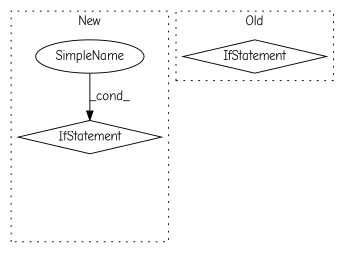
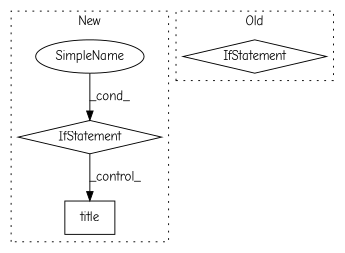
node "title": added
